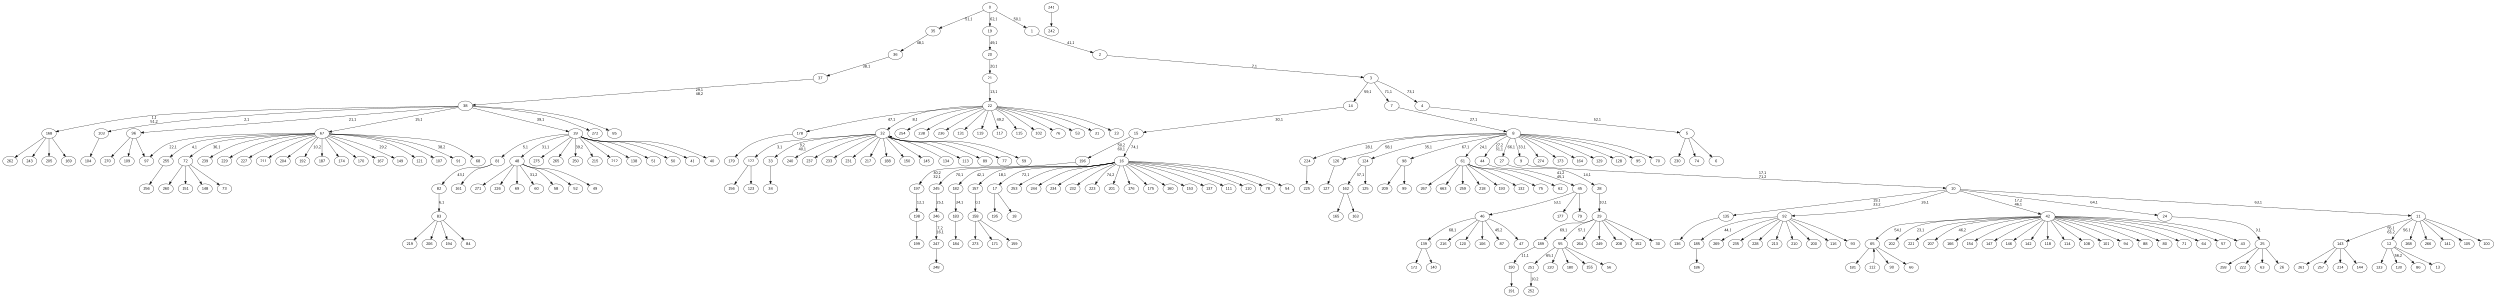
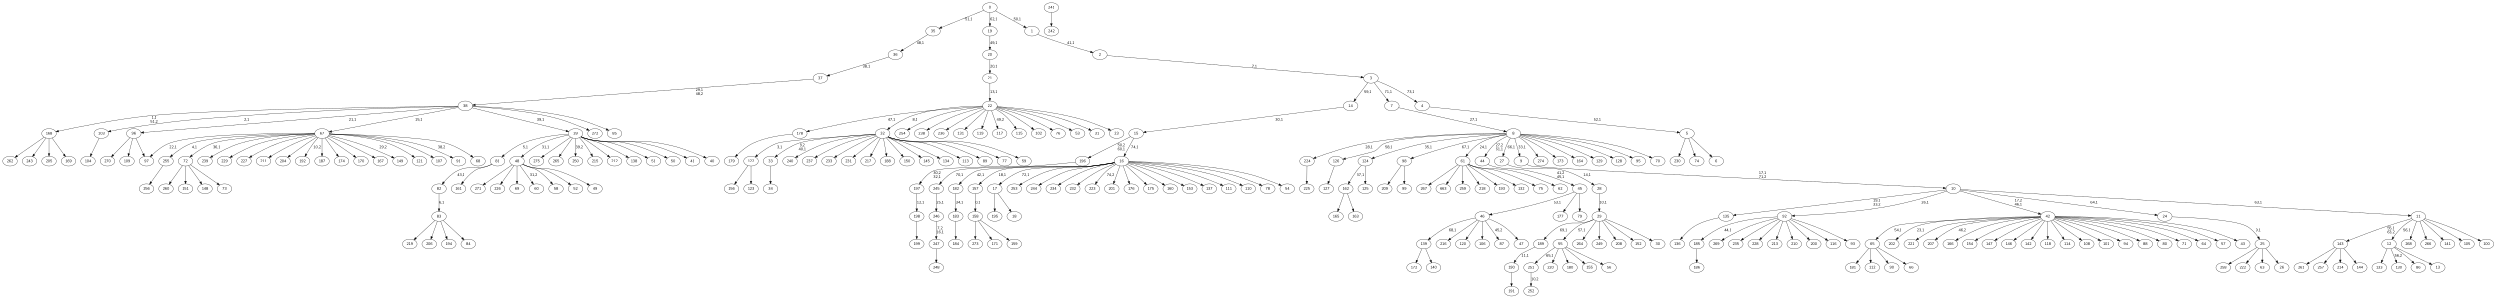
edge "134" -> "32": reversed
edge "112" -> "65": reversed
